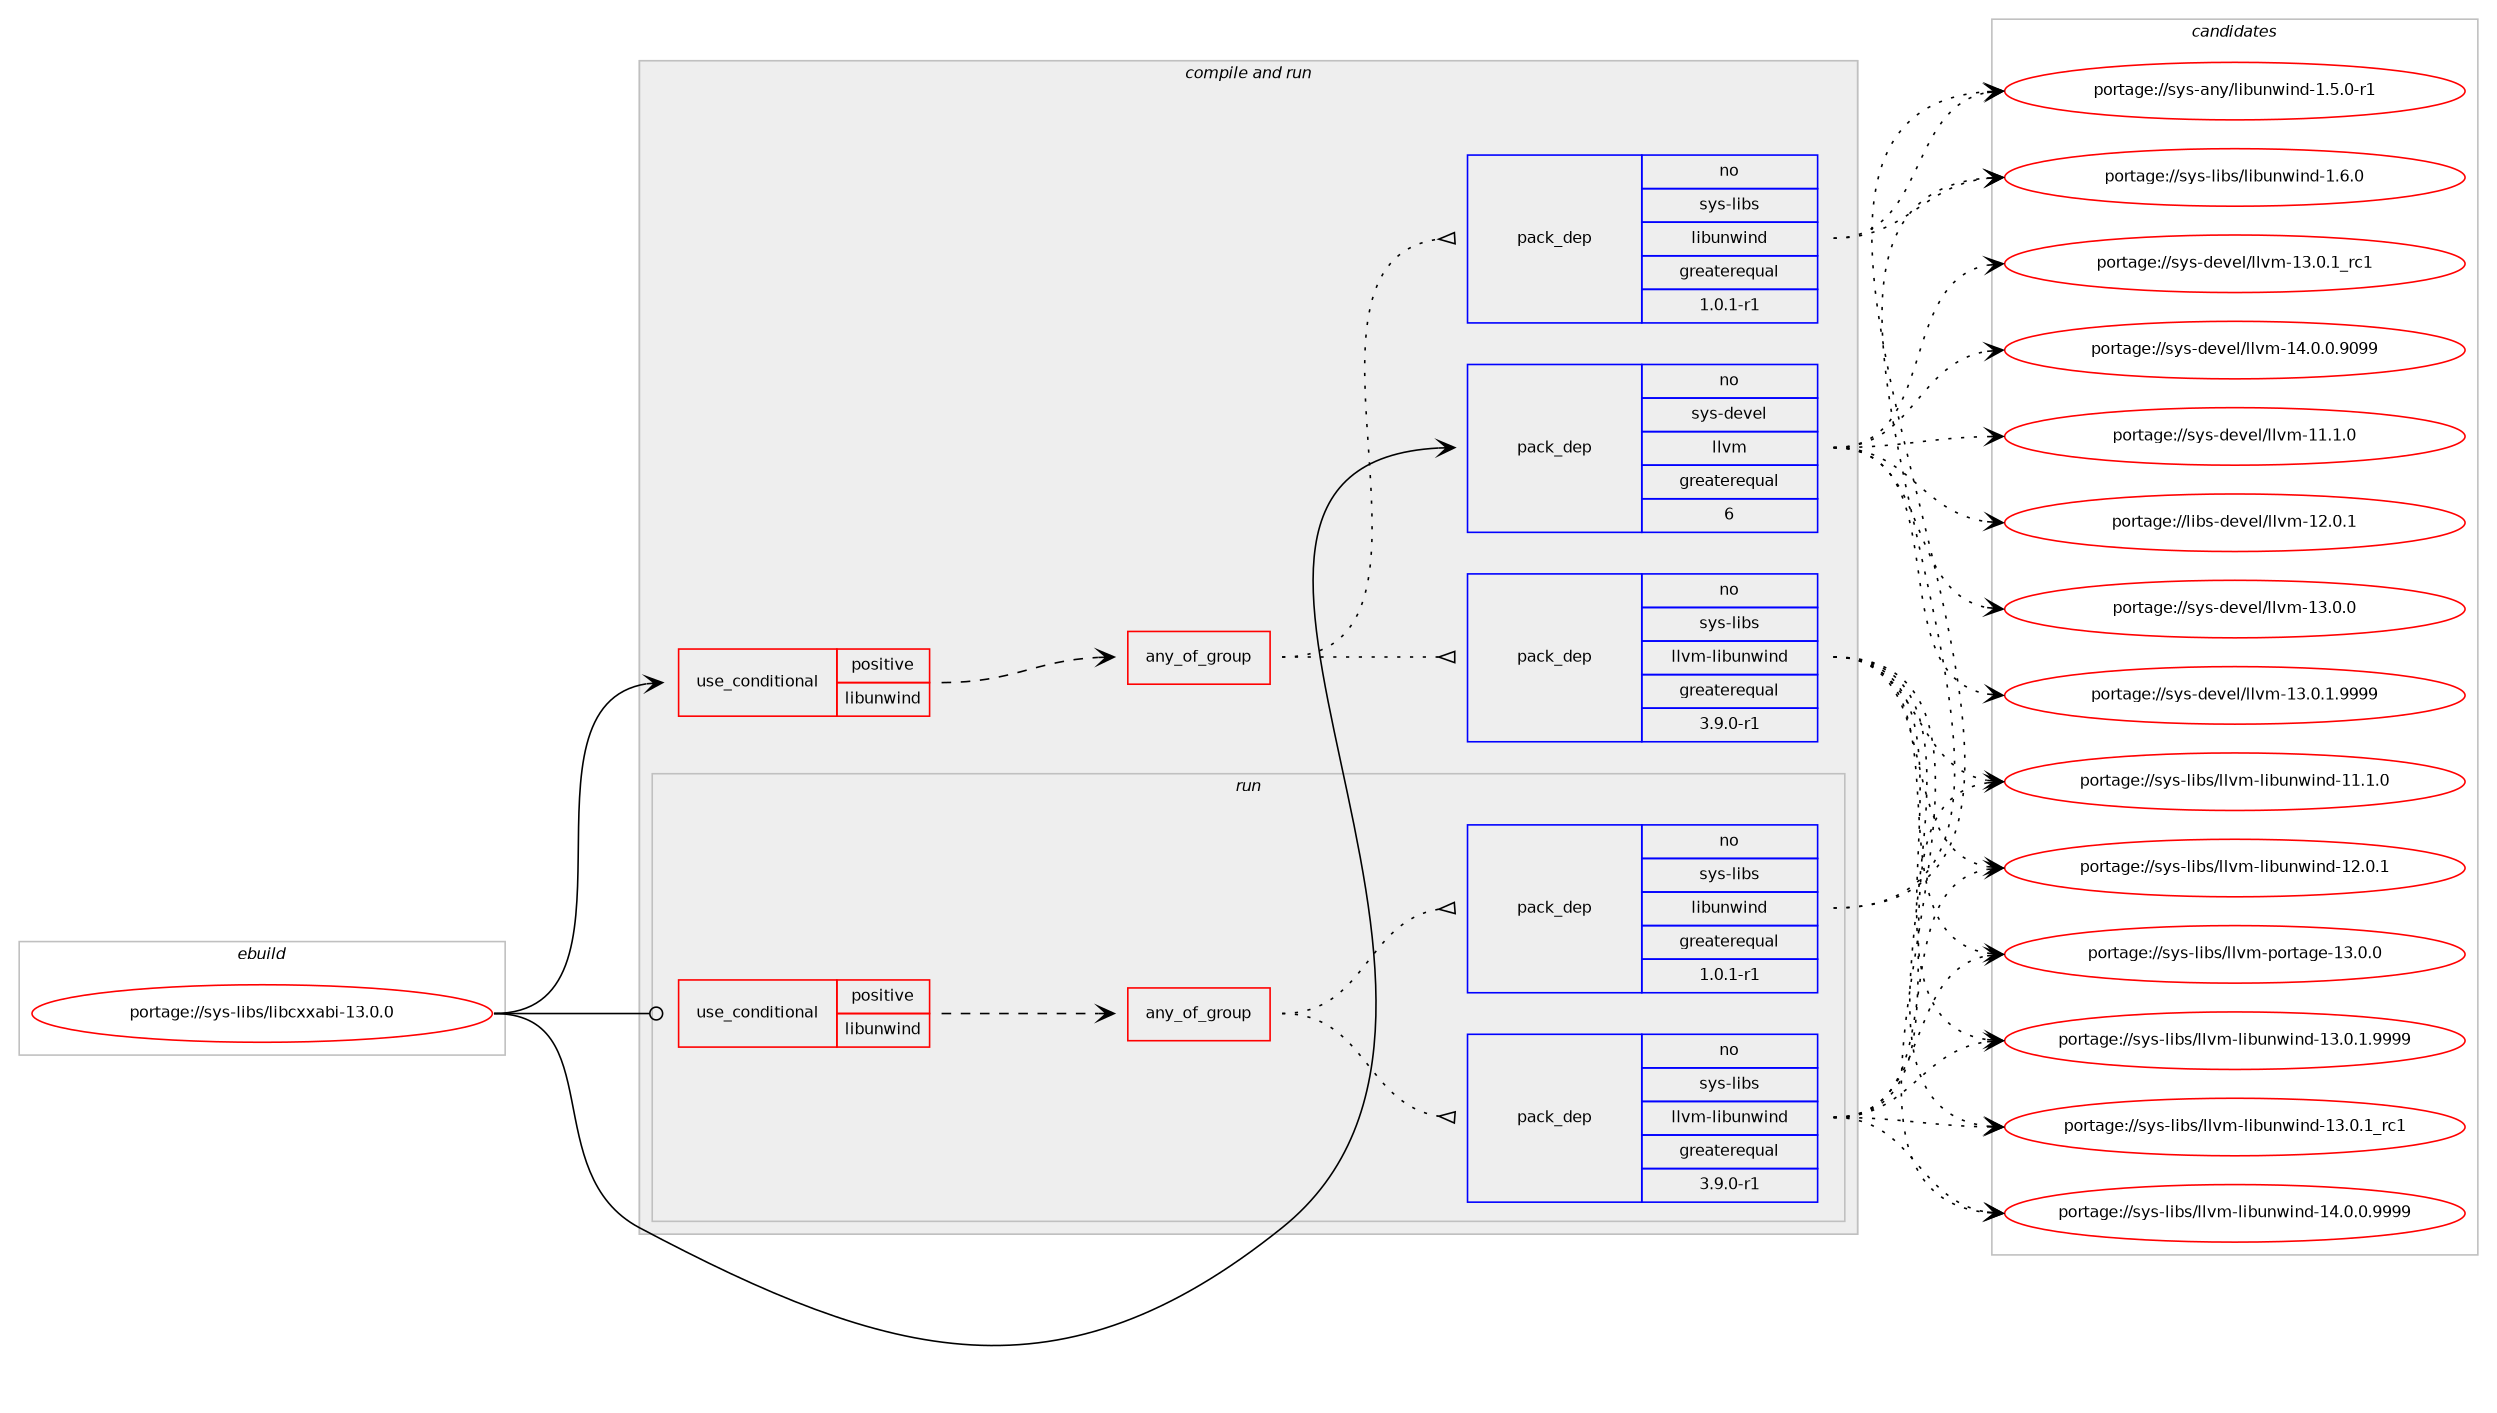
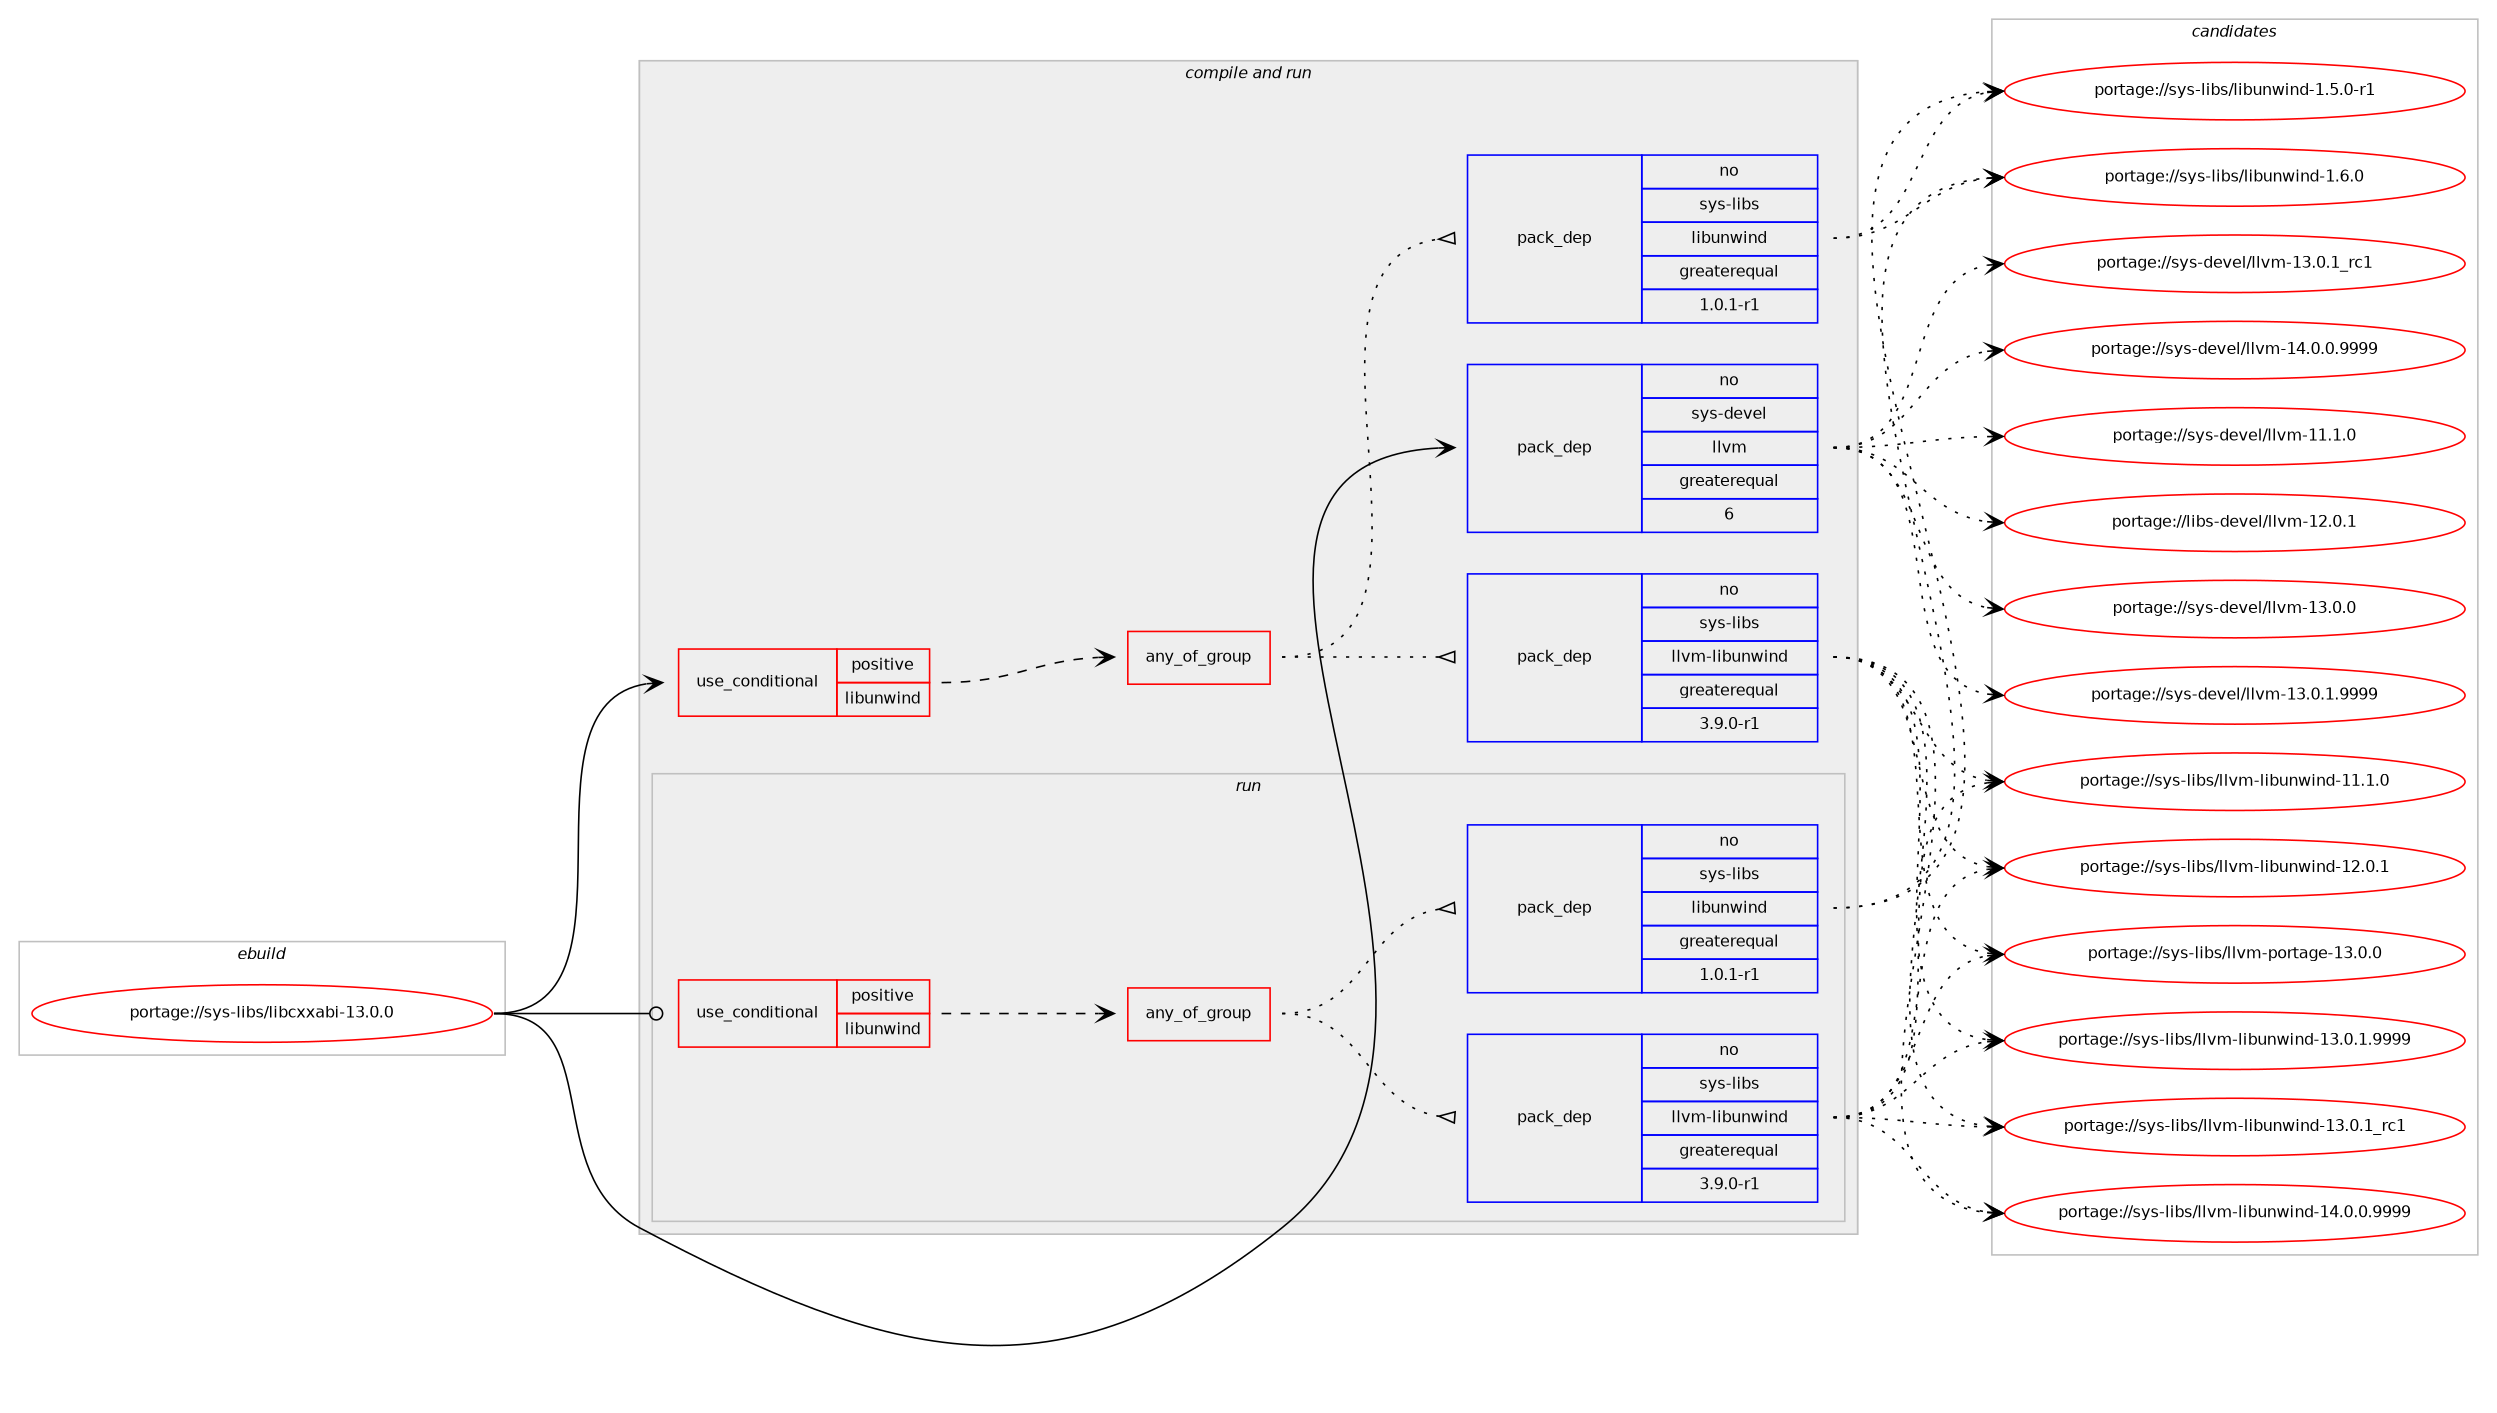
node "portage://sys-any/libunwind-1.5.0-r1": label "portage://sys-any/libunwind-1.5.0-r1" -> "portage://sys-libs/libunwind-1.5.0-r1"
node "portage://sys-devel/llvm-14.0.0.9099": label "portage://sys-devel/llvm-14.0.0.9099" -> "portage://sys-devel/llvm-14.0.0.9999"
